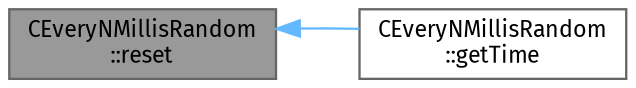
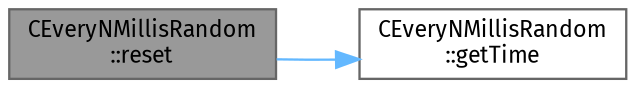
edge "CEveryNMillisRandom ::getTime" -> "CEveryNMillisRandom ::reset": reversed
